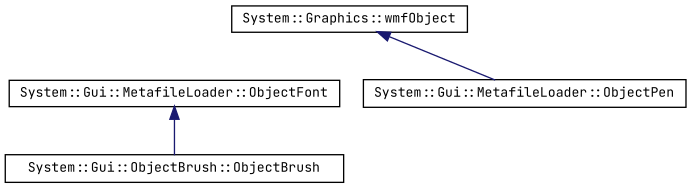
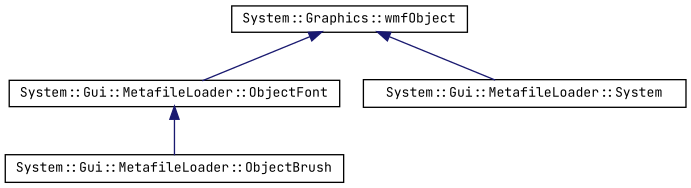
edge "System::Gui::MetafileLoader::ObjectFont" -> "System::Graphics::wmfObject": added
node "System::Gui::MetafileLoader::ObjectPen": label "System::Gui::MetafileLoader::ObjectPen" -> "System::Gui::MetafileLoader::System"
node "System::Gui::ObjectBrush::ObjectBrush": label "System::Gui::ObjectBrush::ObjectBrush" -> "System::Gui::MetafileLoader::ObjectBrush"
